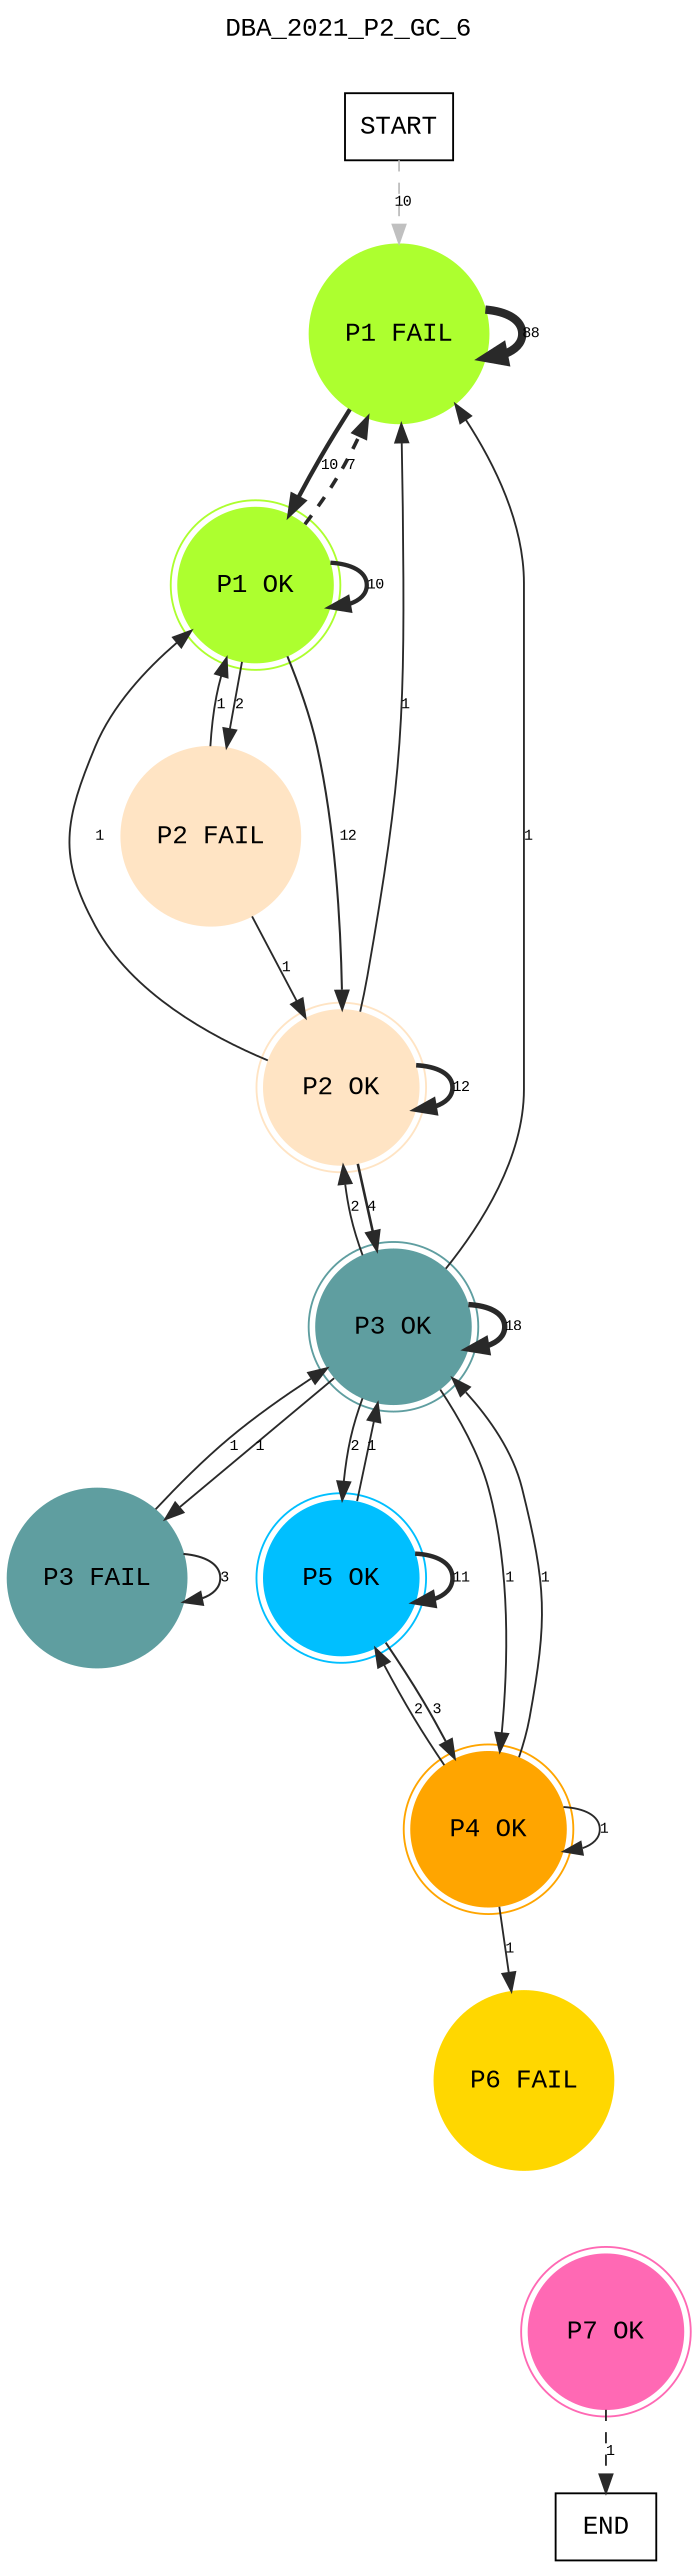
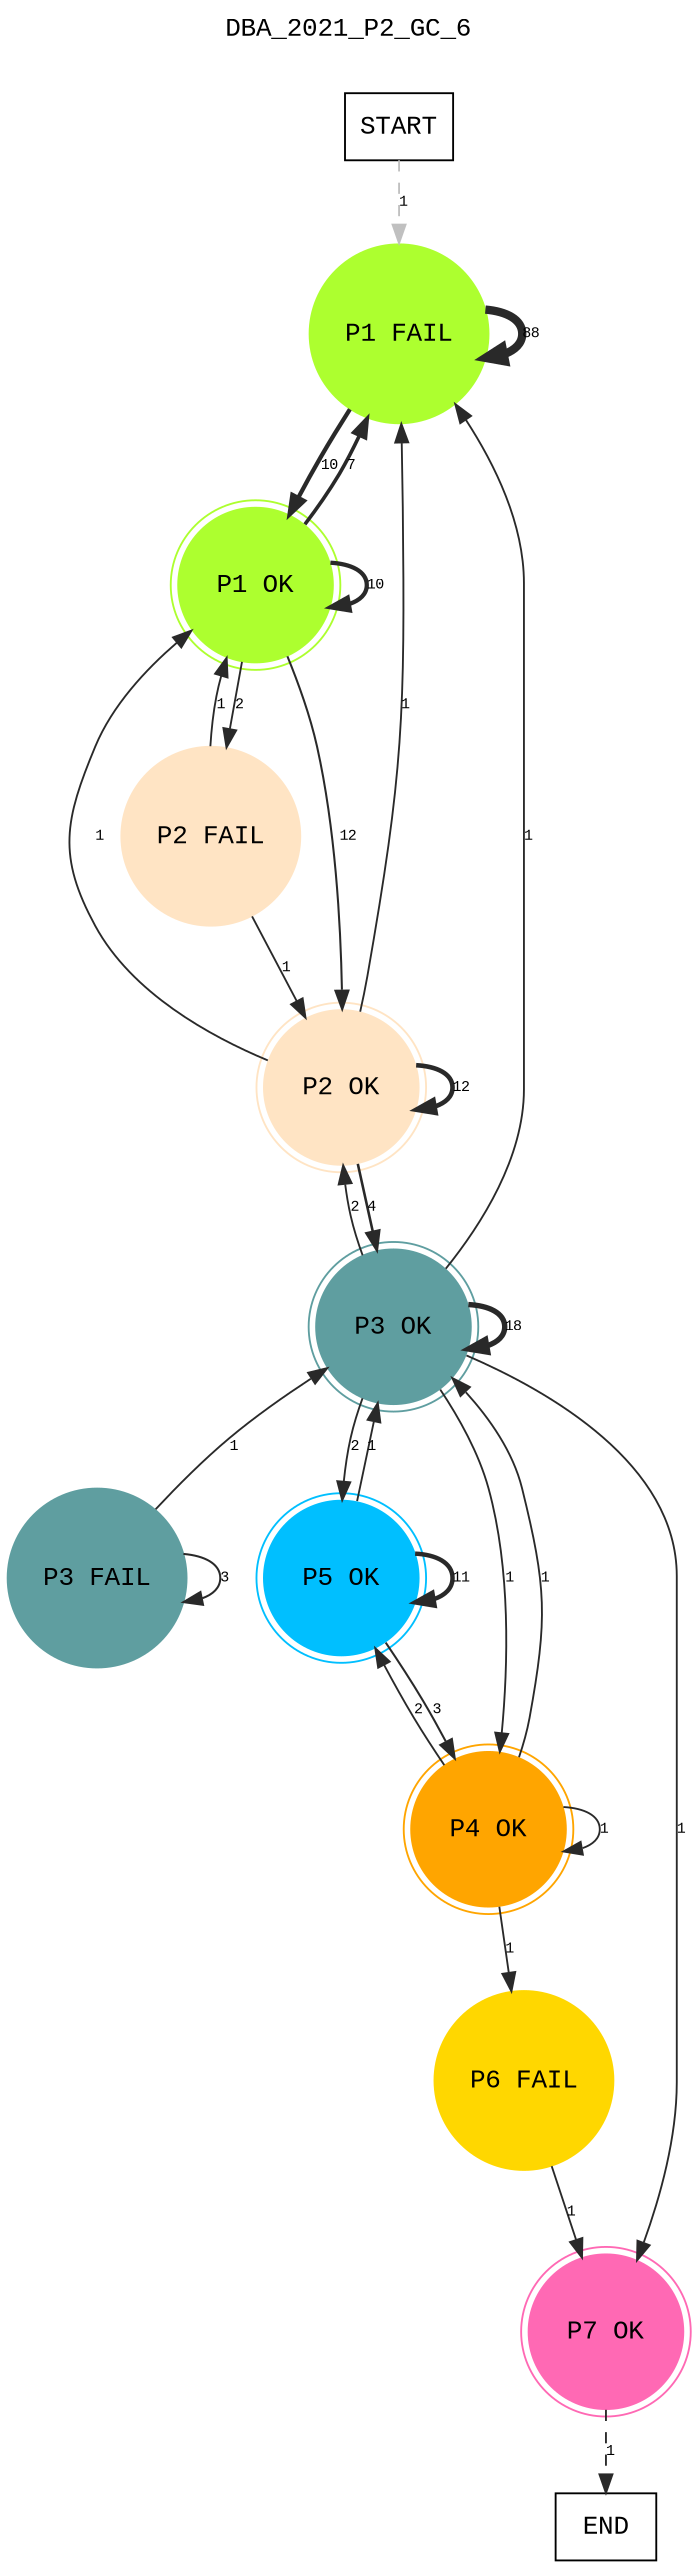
edge "START" -> "P1 FAIL": label "10" -> "1"
edge "P1 OK" -> "P1 FAIL": style dashed -> solid
edge "P3 OK" -> "P3 FAIL": now "P3 OK" -> "P7 OK"
edge "P6 FAIL" -> "P7 OK": added, label "1"
